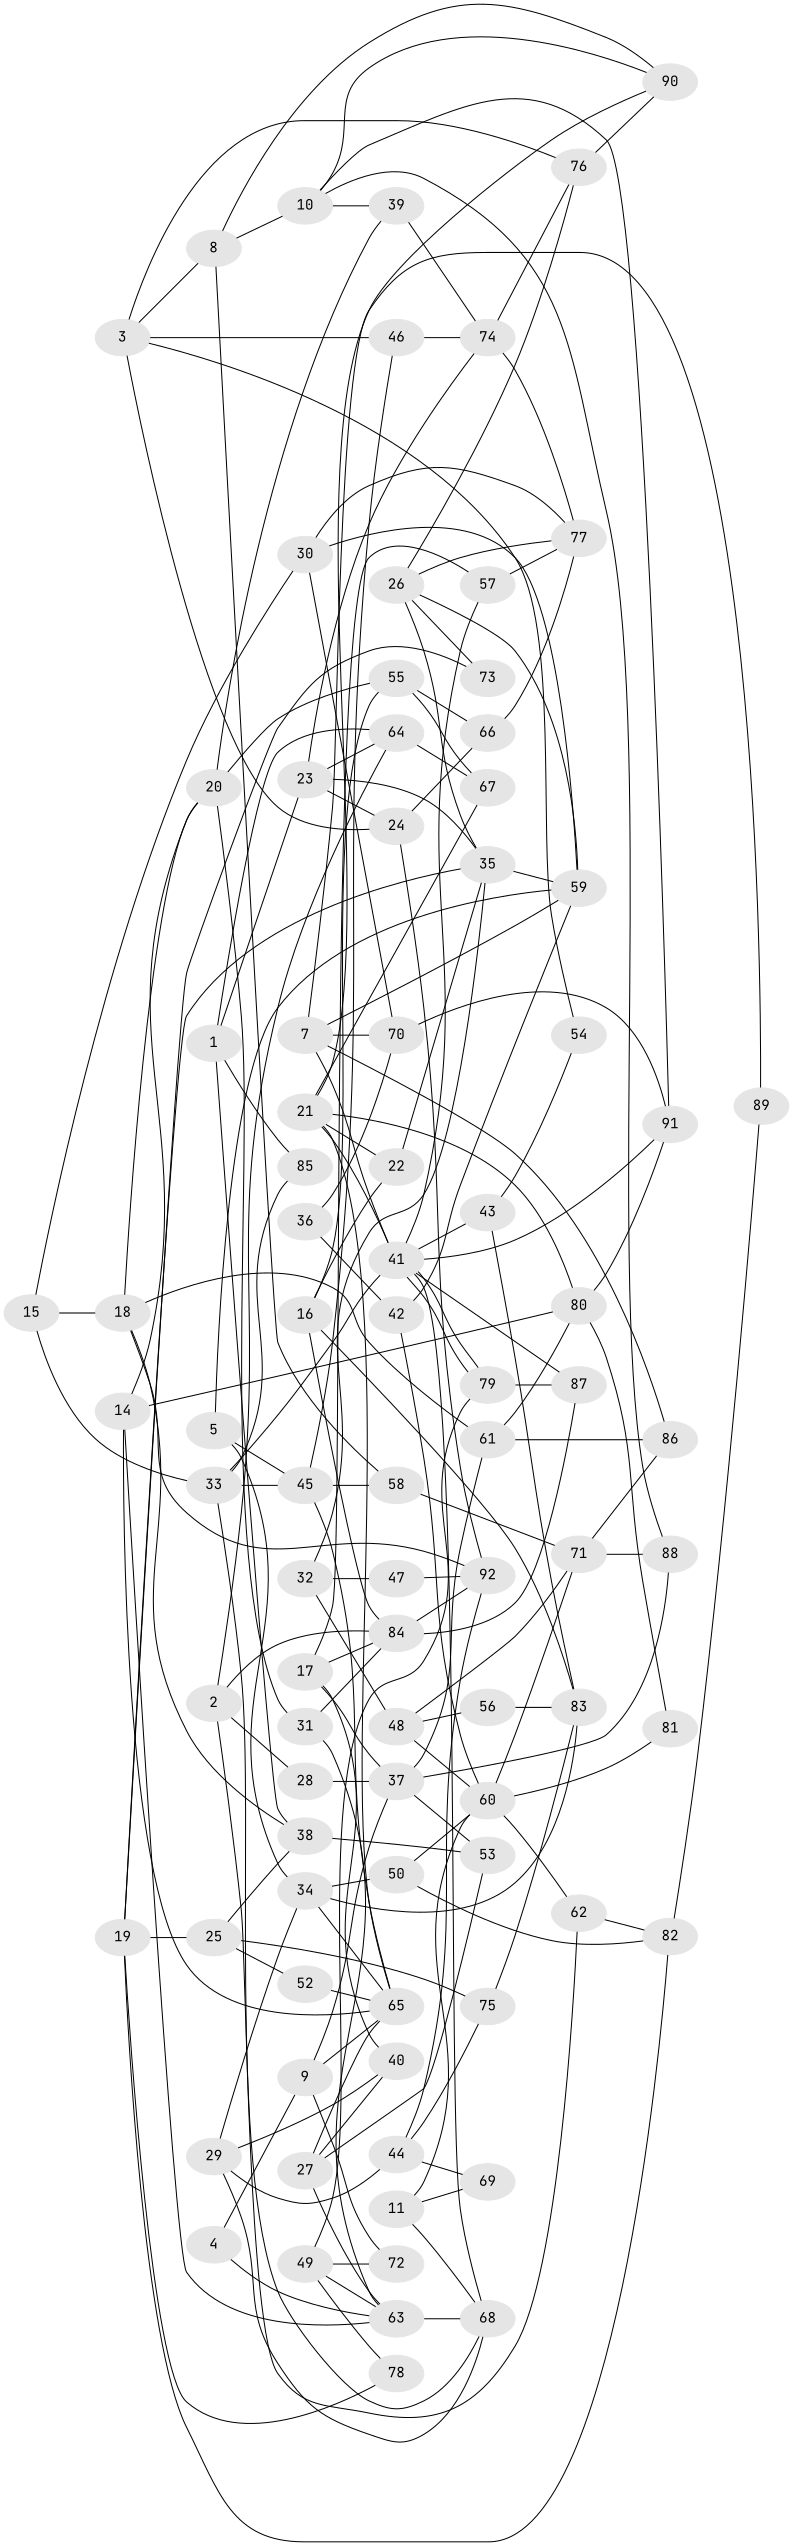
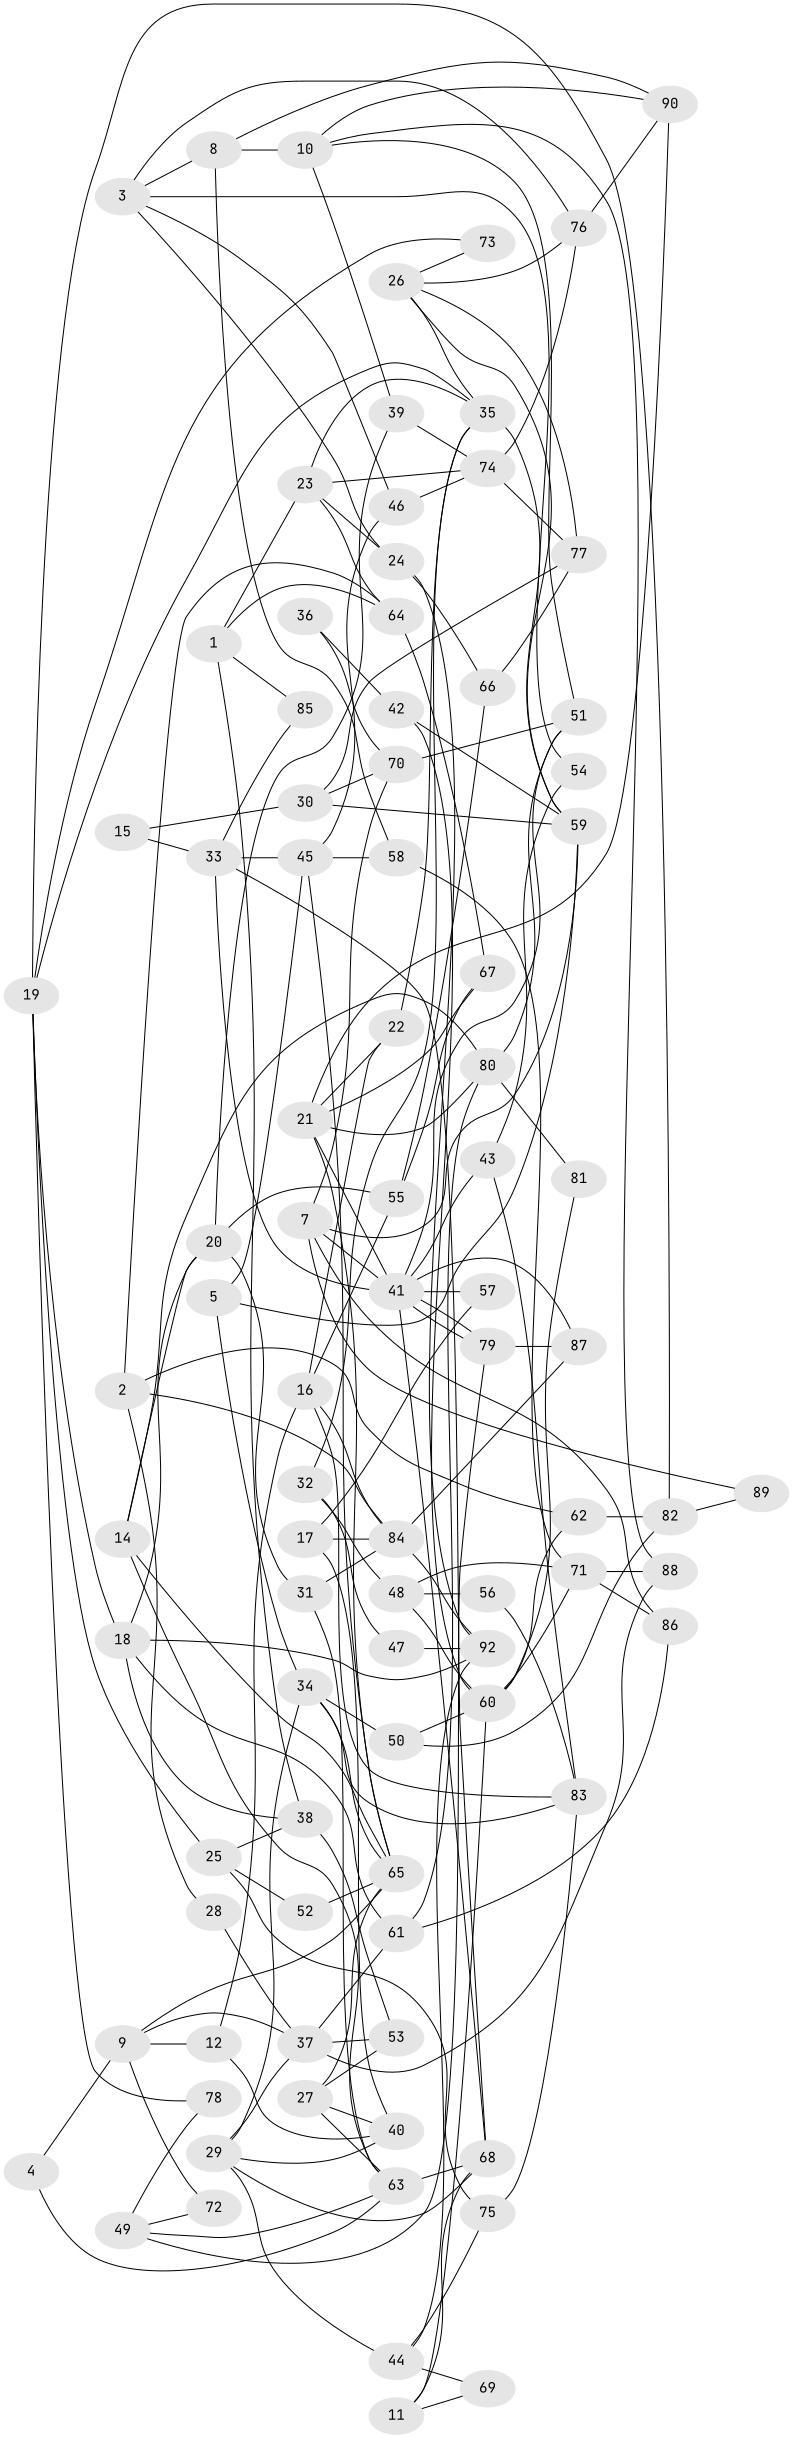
edge "77" -- "57": removed
node "91": label "91" -> "51"
edge "15" -- "18": now "19" -- "18"
edge "17" -- "37": now "29" -- "37"
node "12": added
